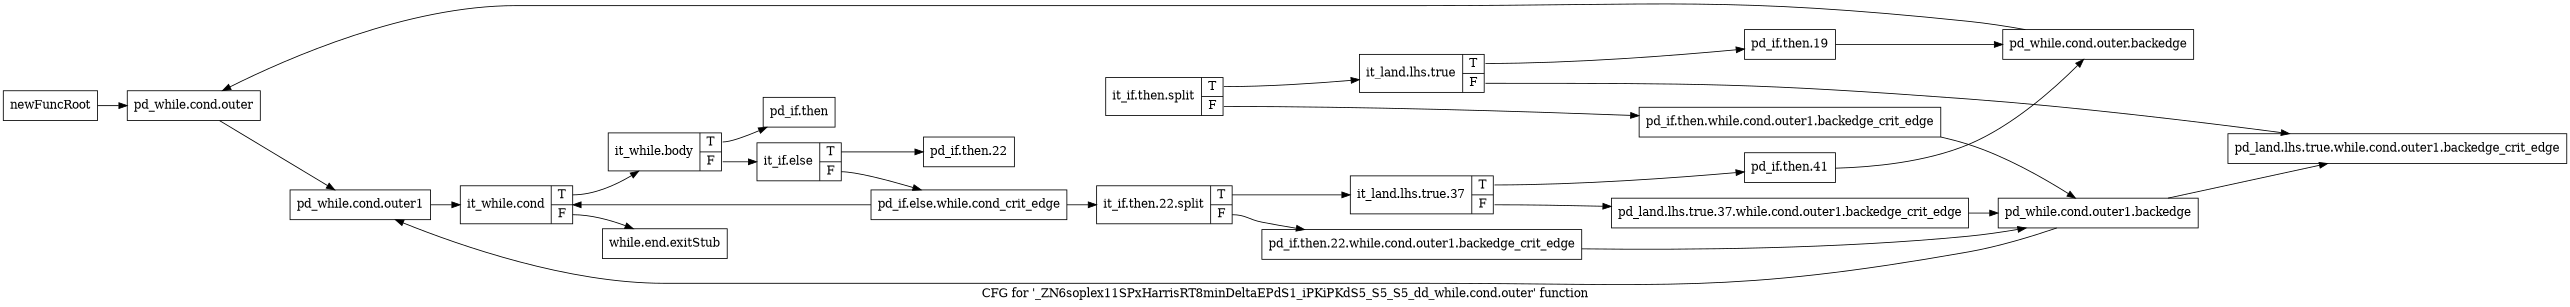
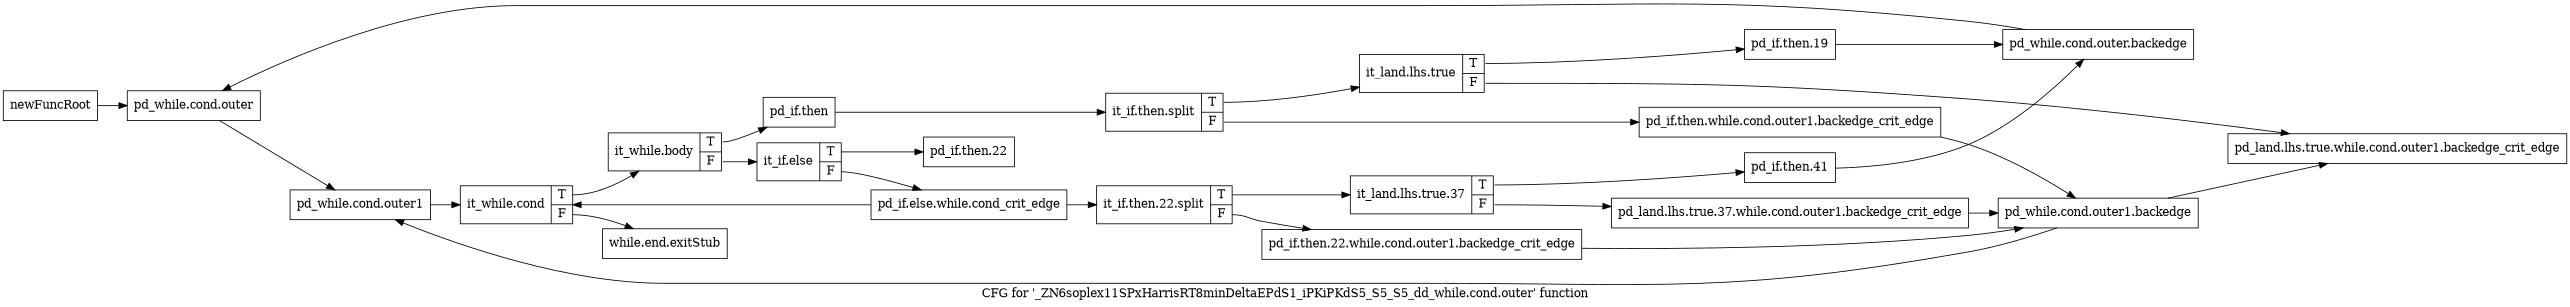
edge "pd_if.then" -> "it_if.then.split": added
